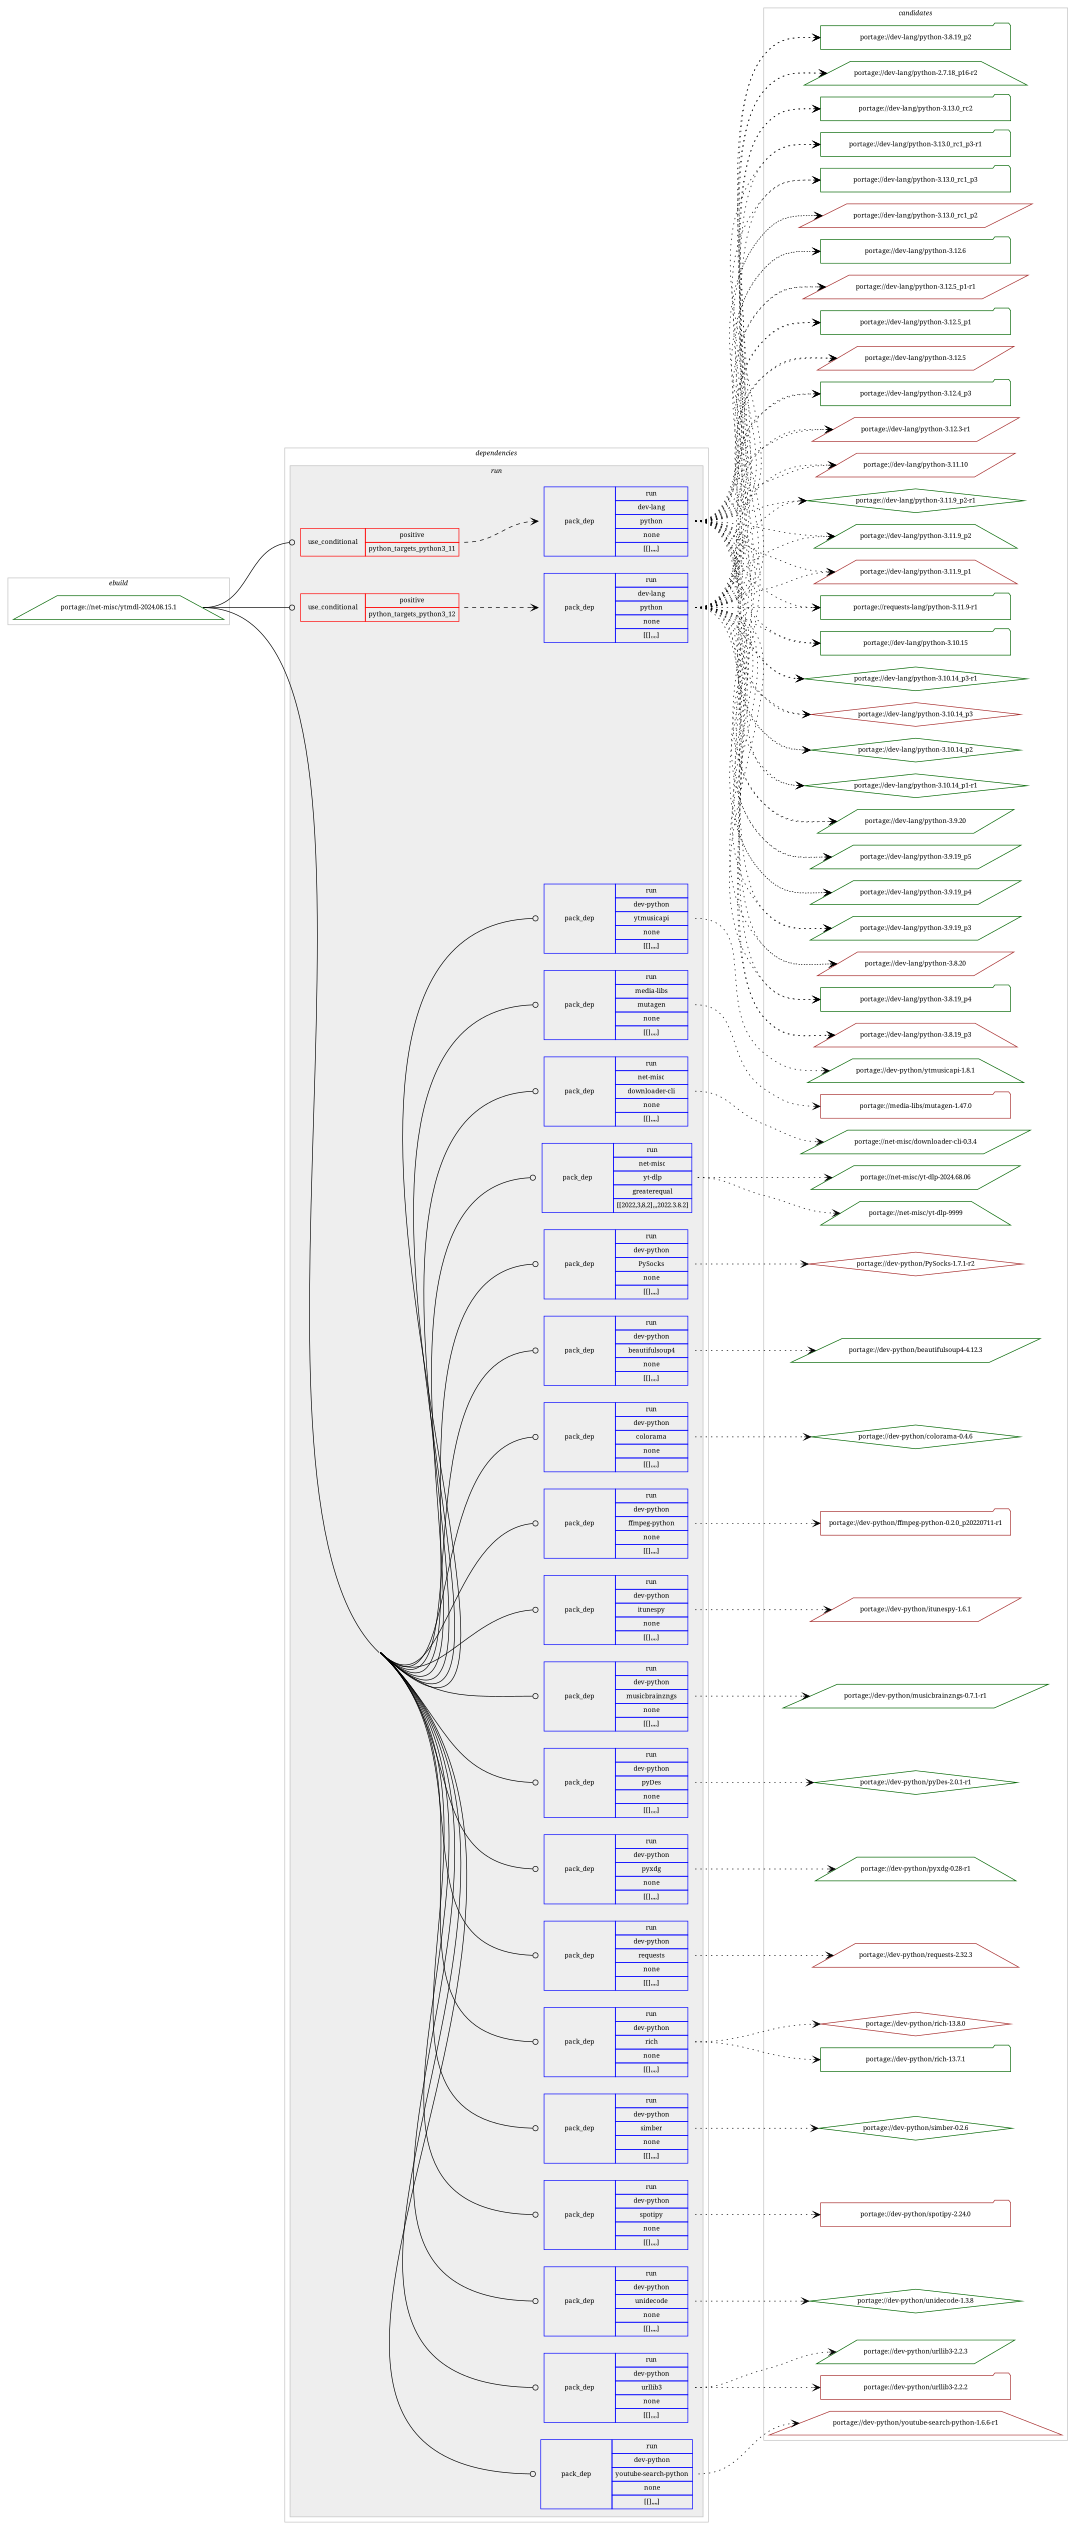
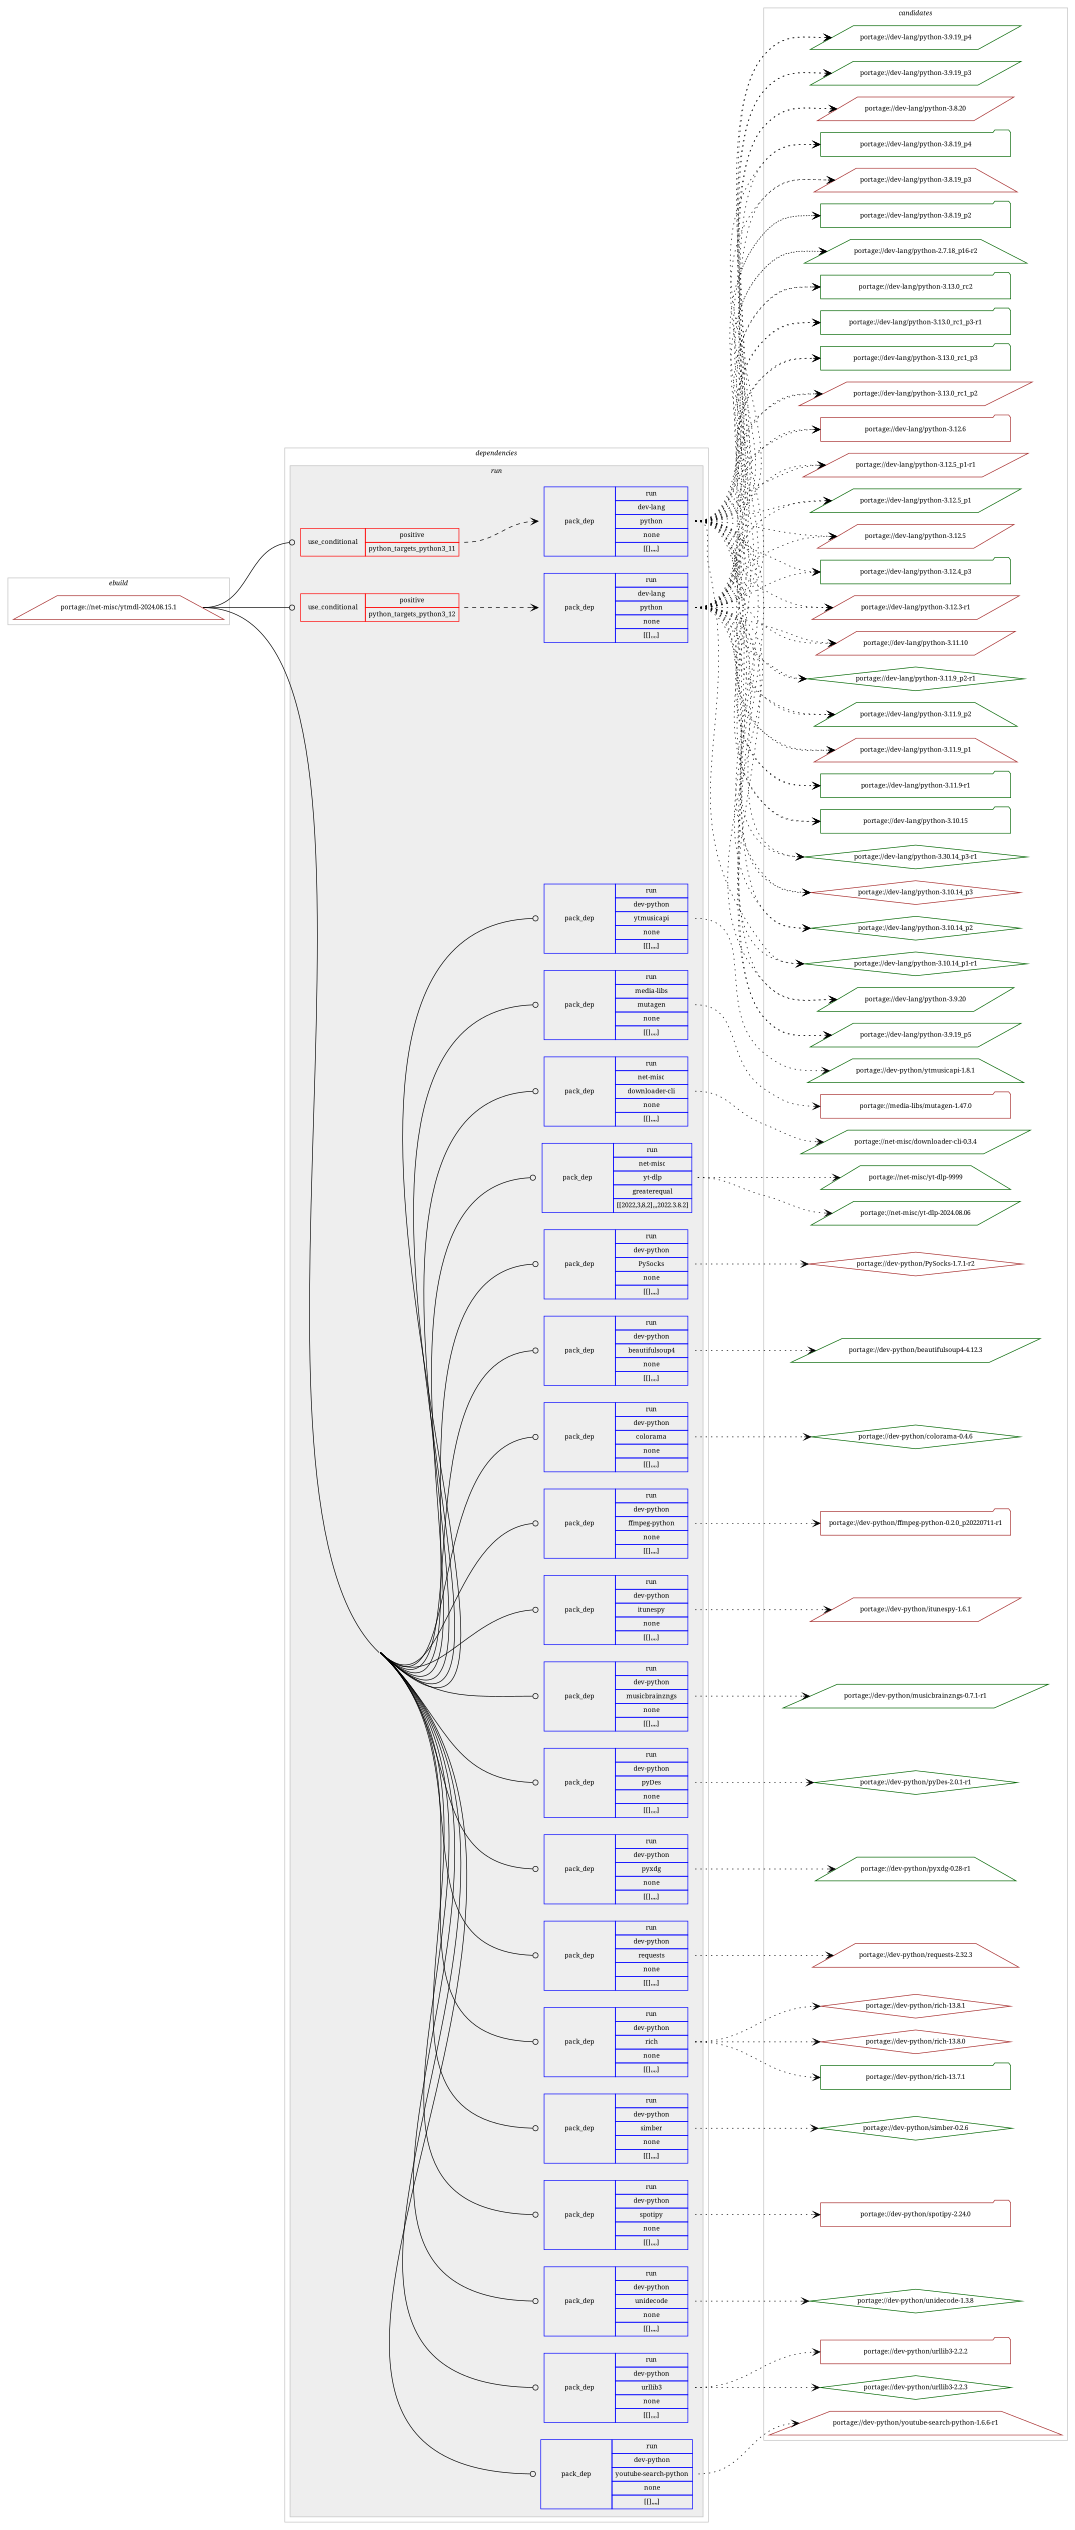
node "portage://dev-lang/python-3.12.6": color darkgreen -> brown
node "portage://dev-lang/python-3.12.5_p1": shape folder -> parallelogram
node "portage://net-misc/ytmdl-2024.08.15.1": color darkgreen -> brown
node "portage://requests-lang/python-3.11.9-r1": label "portage://requests-lang/python-3.11.9-r1" -> "portage://dev-lang/python-3.11.9-r1"
node "portage://dev-lang/python-3.10.14_p3-r1": label "portage://dev-lang/python-3.10.14_p3-r1" -> "portage://dev-lang/python-3.30.14_p3-r1"
node "portage://net-misc/yt-dlp-2024.68.06": label "portage://net-misc/yt-dlp-2024.68.06" -> "portage://net-misc/yt-dlp-2024.08.06"
node "portage://dev-python/rich-13.8.1": added
node "portage://dev-python/urllib3-2.2.3": shape parallelogram -> diamond
